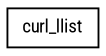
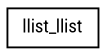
node "curl_llist": label "curl_llist" -> "llist_llist"
